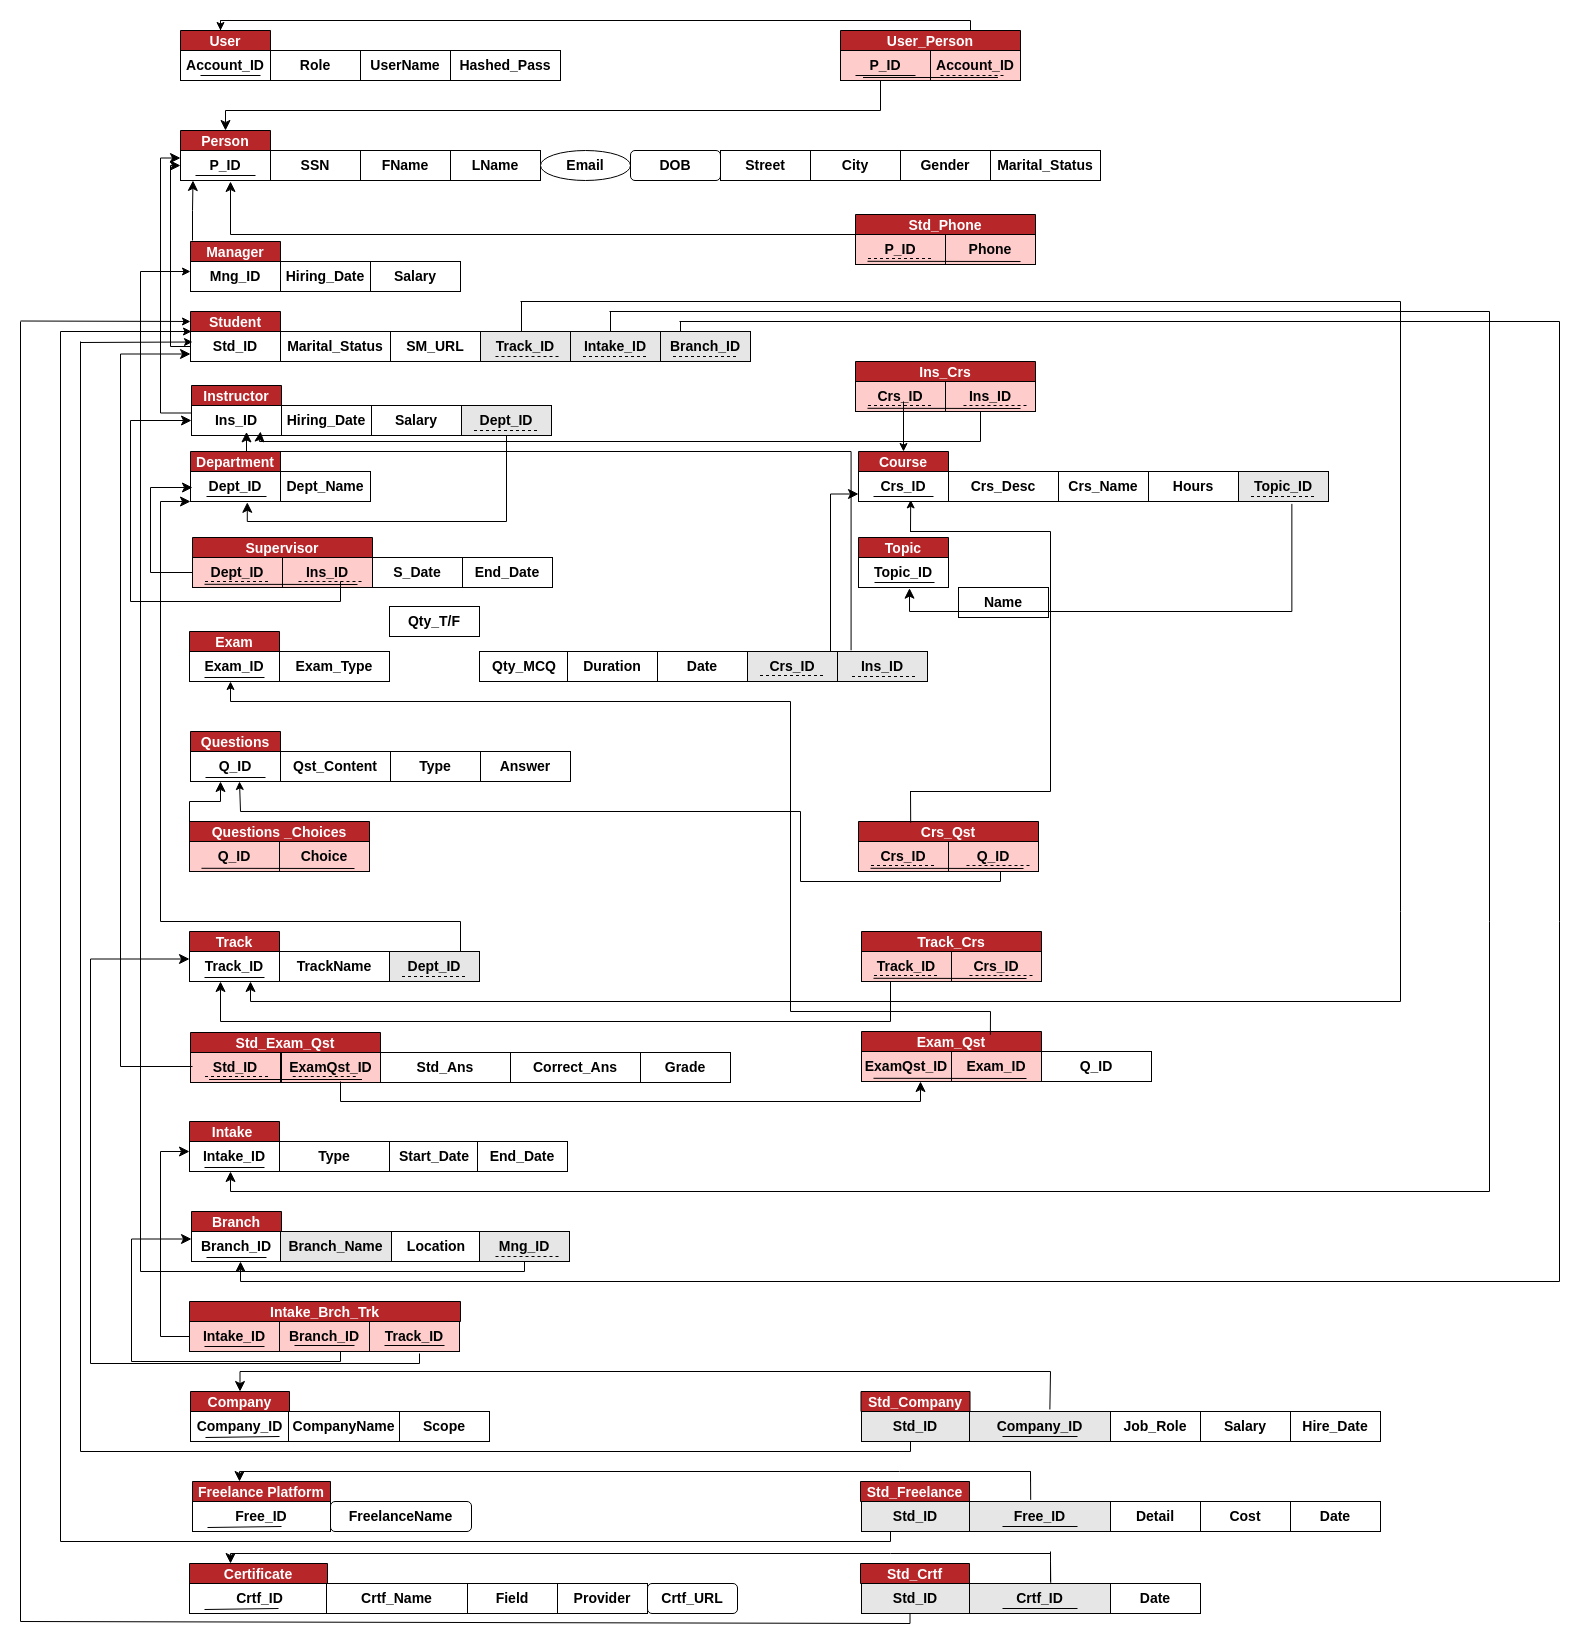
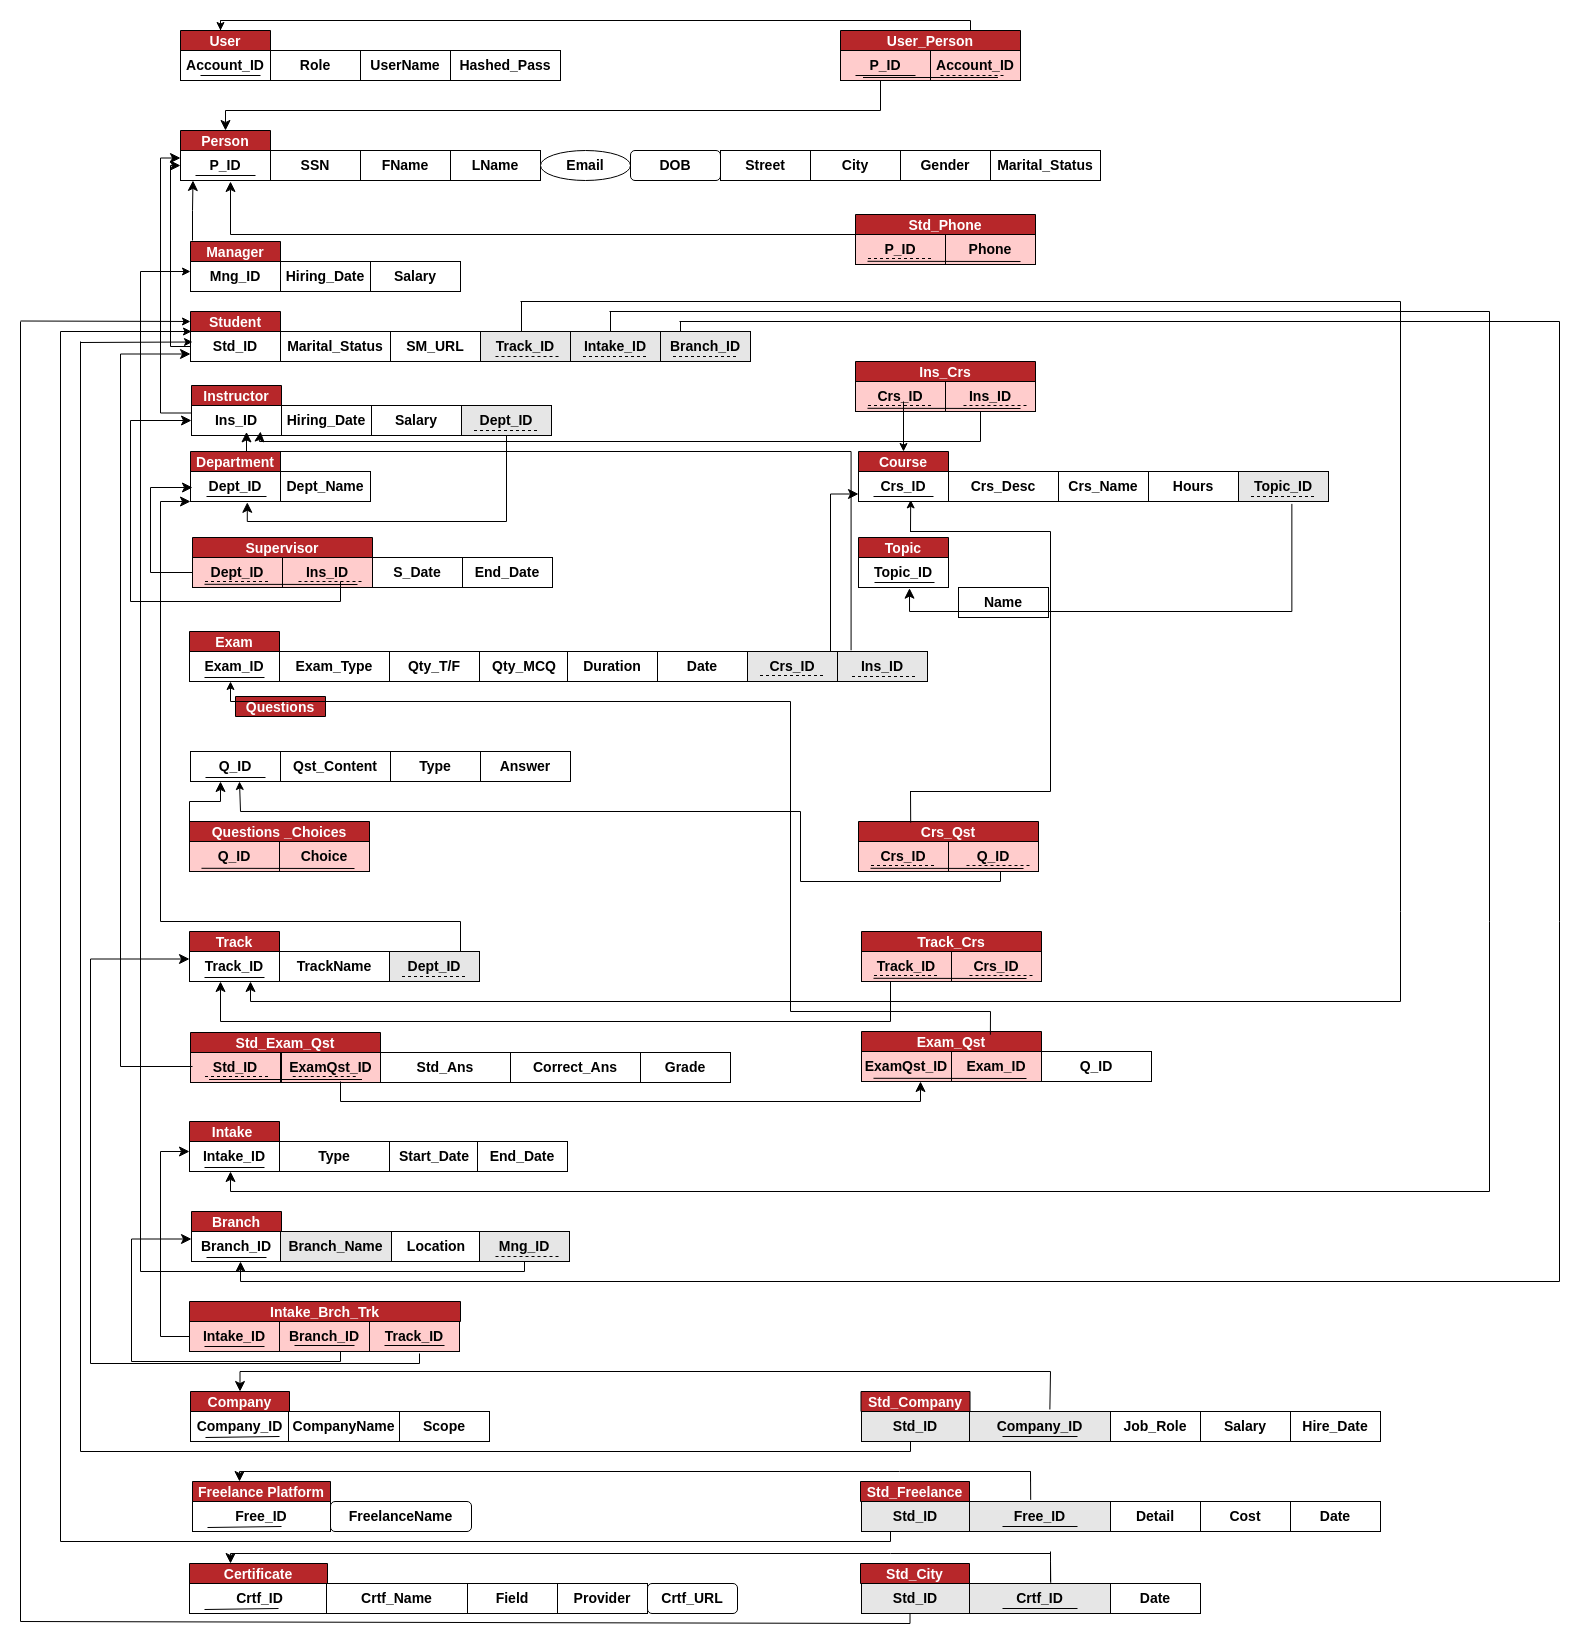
node "Qty_T/F": moved (435, 622) -> (435, 667)
node "Questions": moved (236, 742) -> (281, 707)
node "Std_Crtf": label "Std_Crtf" -> "Std_City"
